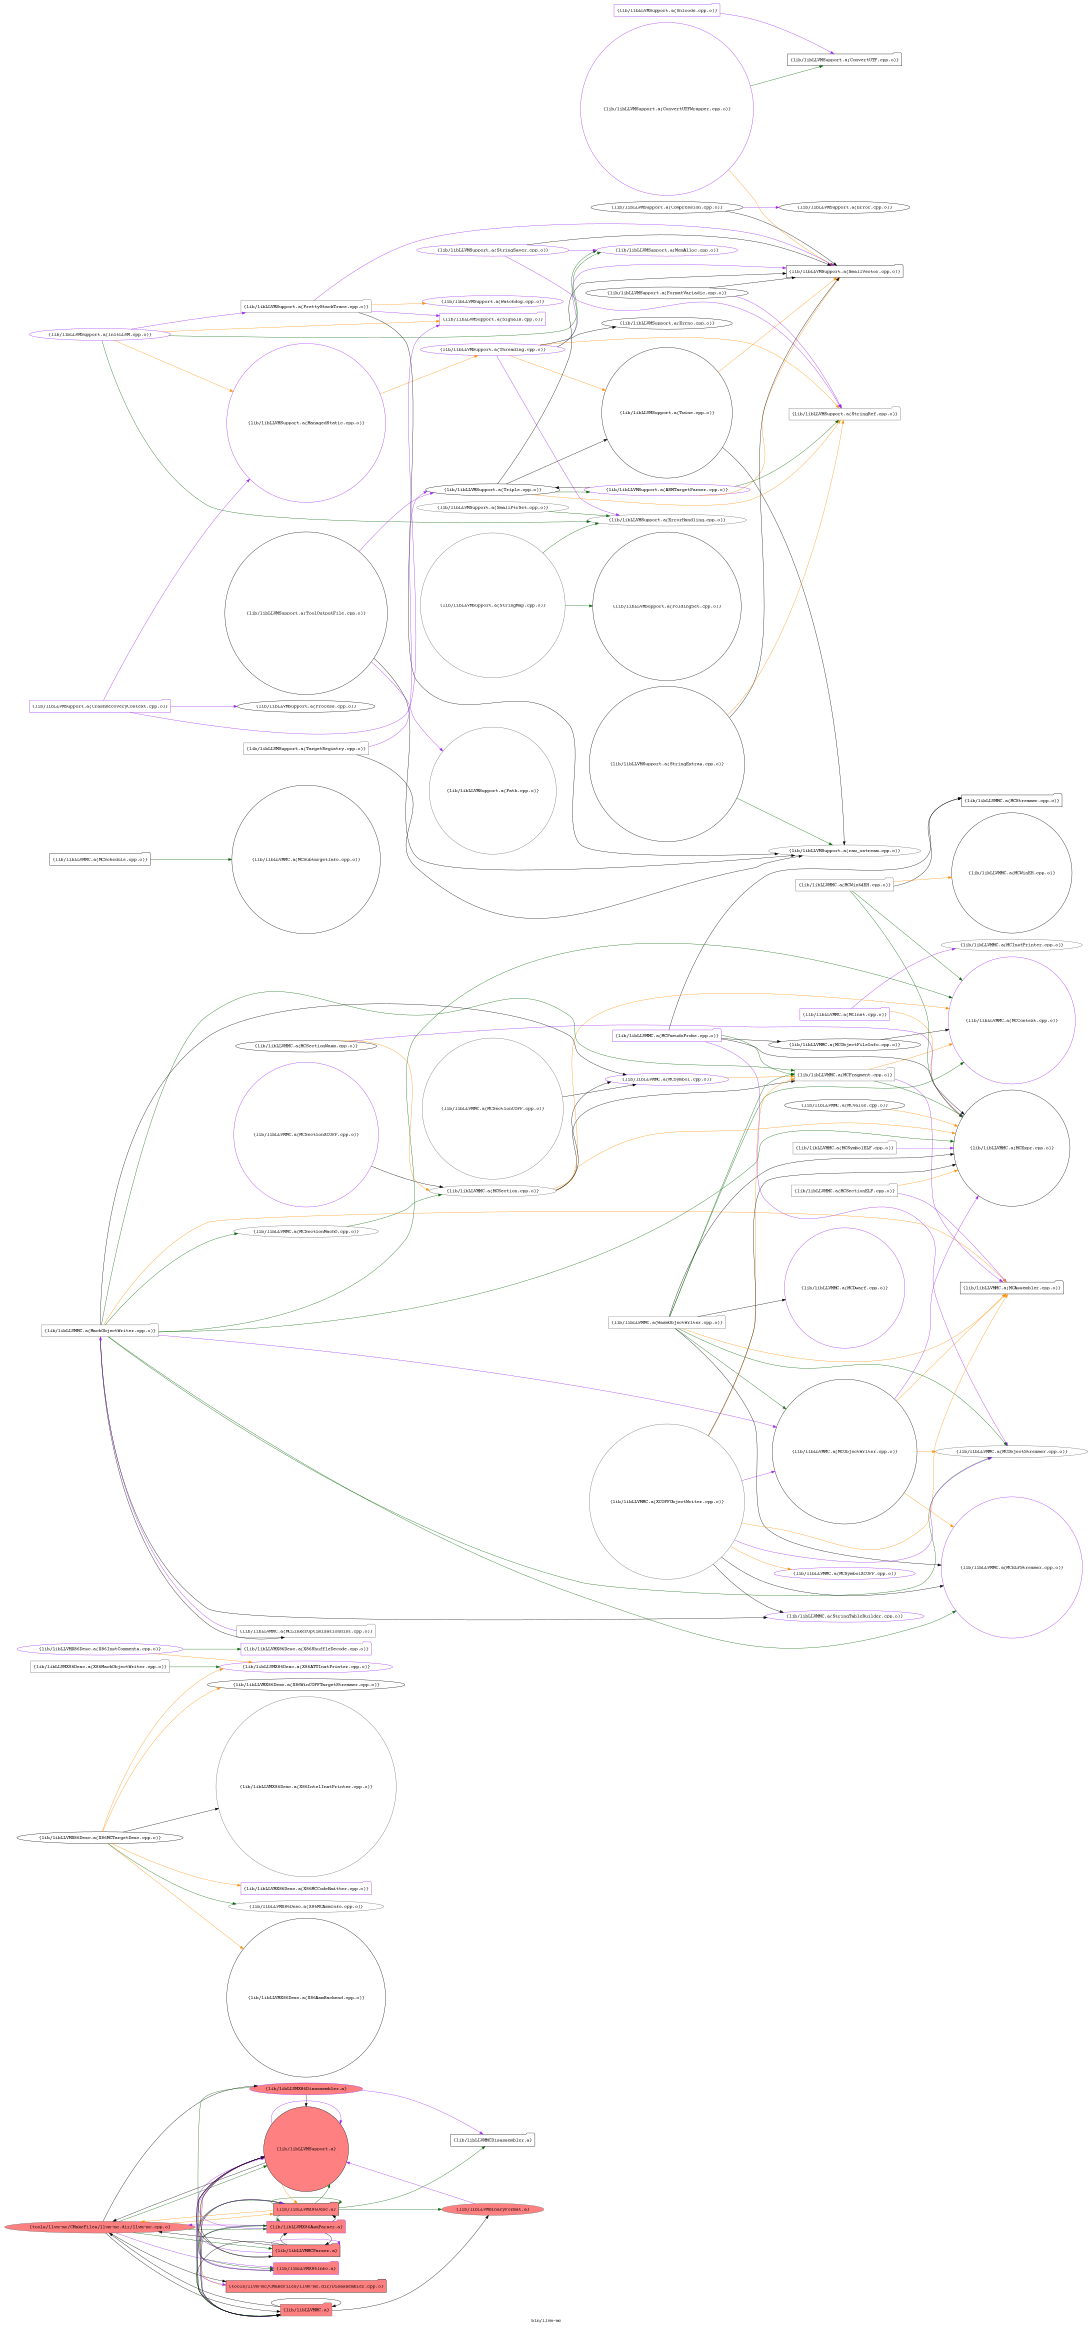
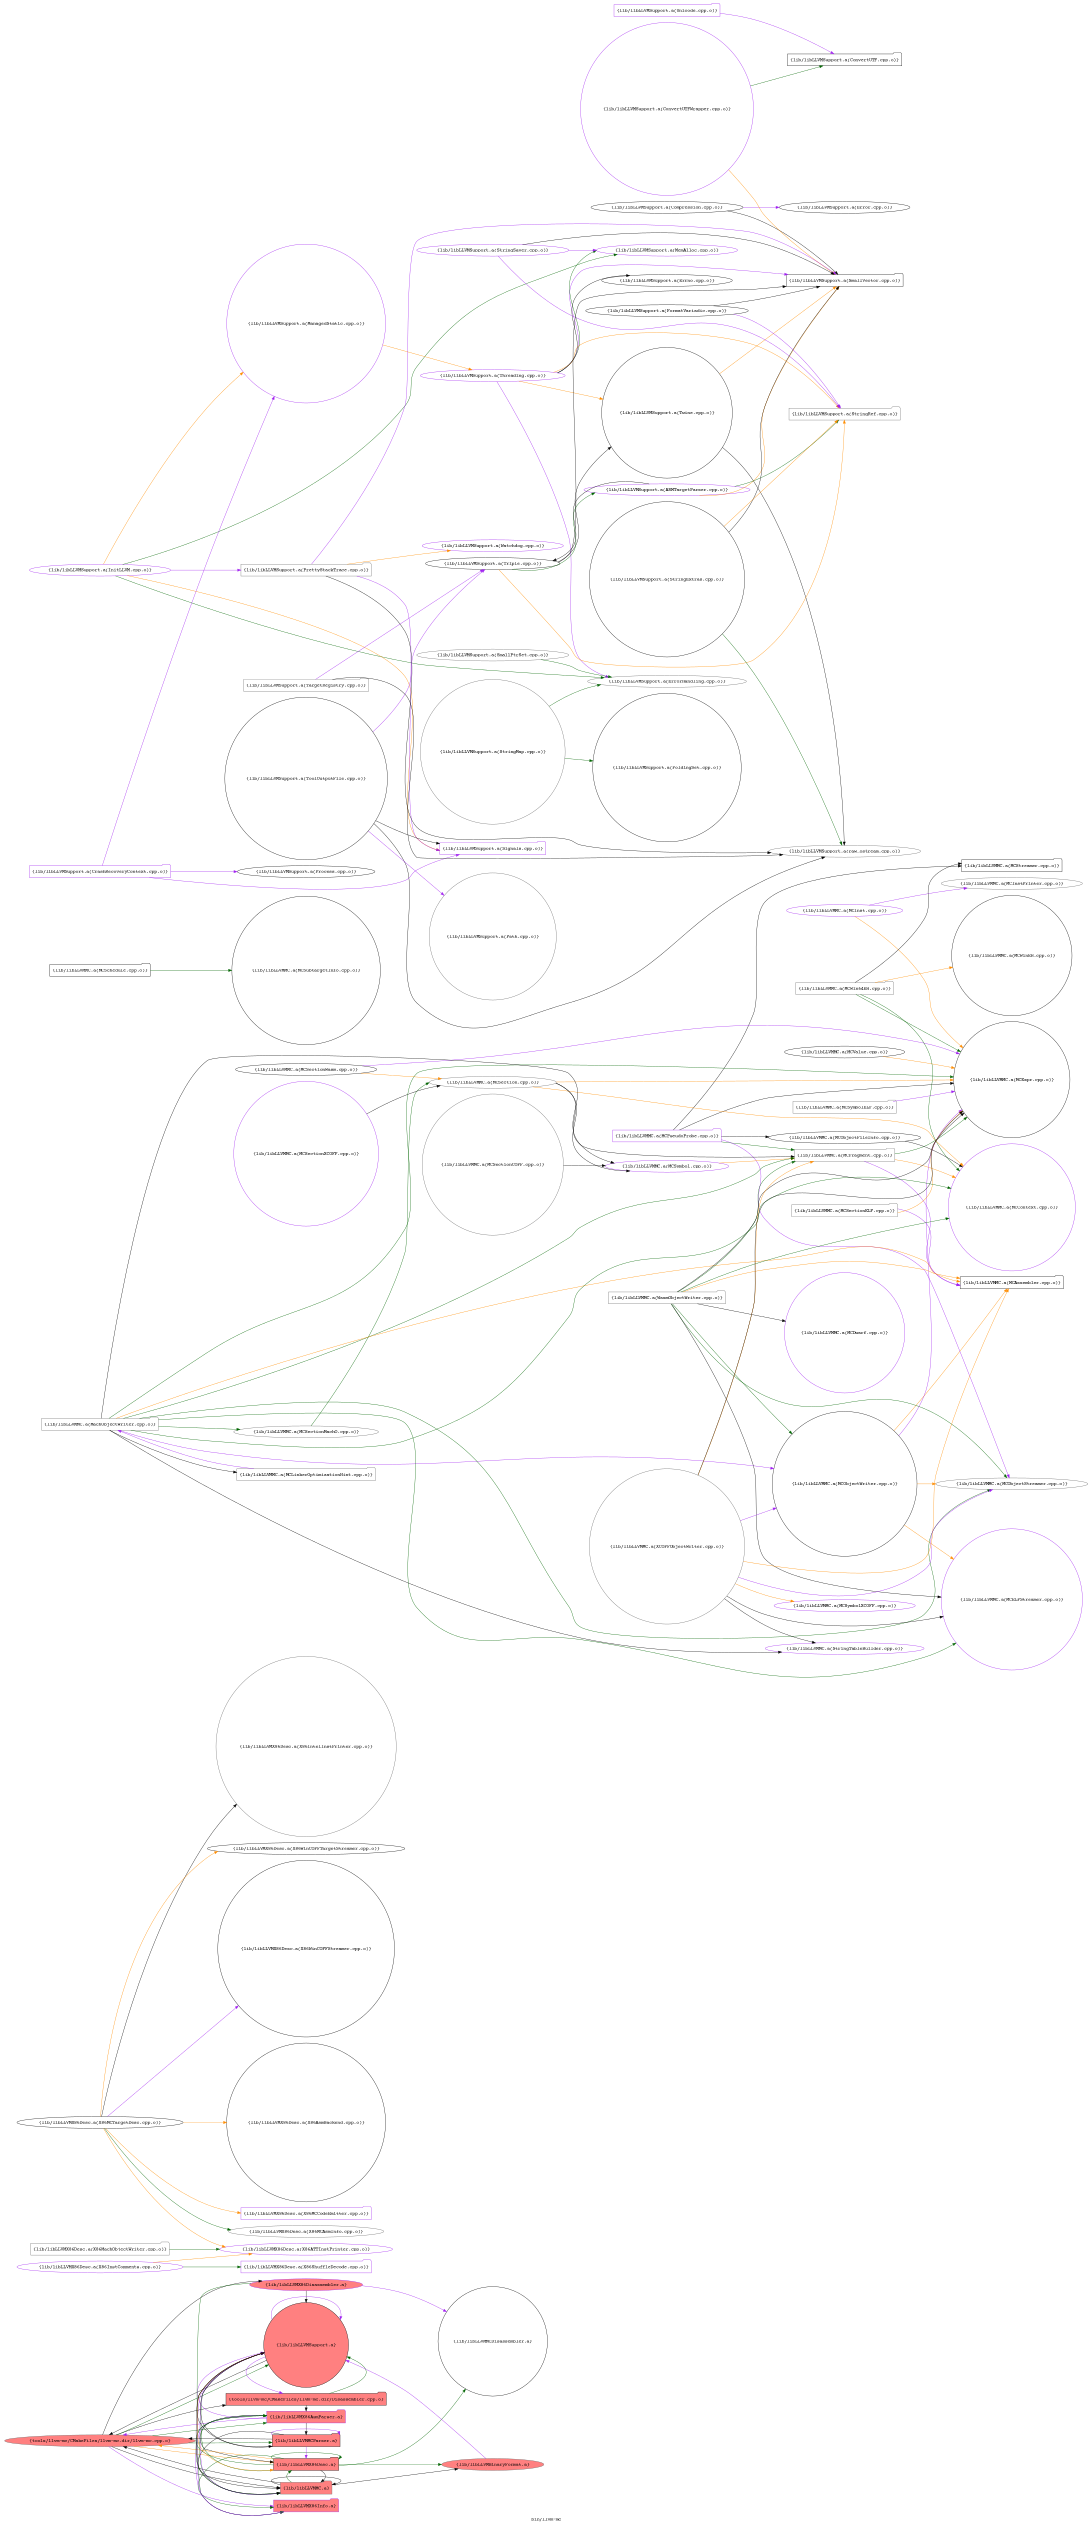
edge "{lib/libLLVMSupport.a(ToolOutputFile.cpp.o)}" -> "{lib/libLLVMSupport.a(Signals.cpp.o)}": added
node "{lib/libLLVMMC.a(MCInst.cpp.o)}": shape folder -> ellipse
node "{lib/libLLVMX86Desc.a(X86WinCOFFStreamer.cpp.o)}": added
node "{lib/libLLVMMCDisassembler.a}": shape folder -> circle
edge "{tools/llvm-mc/CMakeFiles/llvm-mc.dir/Disassembler.cpp.o}" -> "{lib/libLLVMSupport.a}": color darkorange -> darkgreen
edge "{lib/libLLVMMCParser.a}" -> "{lib/libLLVMX86AsmParser.a}": now "{tools/llvm-mc/CMakeFiles/llvm-mc.dir/Disassembler.cpp.o}" -> "{lib/libLLVMX86AsmParser.a}"
